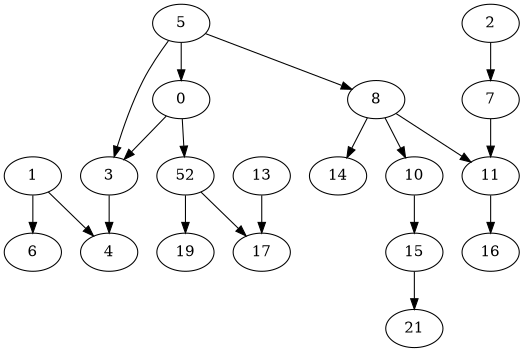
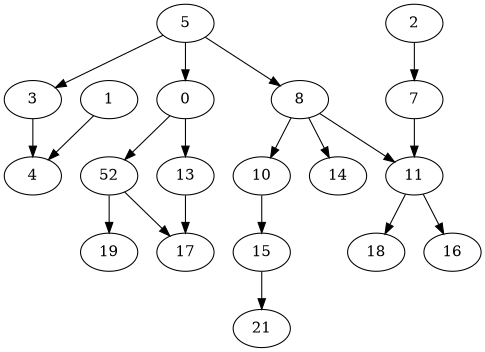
edge "0" -> "3": now "0" -> "13"
node "6": removed
node "18": added
